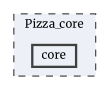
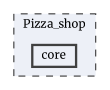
cluster "Pizza_core": label "Pizza_core" -> "Pizza_shop"
